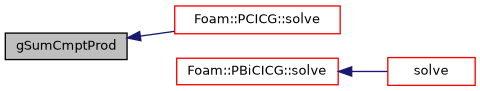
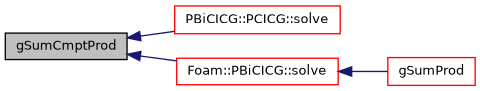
node "Foam::PCICG::solve": label "Foam::PCICG::solve" -> "PBiCICG::PCICG::solve"
edge "Foam::PBiCICG::solve" -> "gSumCmptProd": added
node "solve": label "solve" -> "gSumProd"
